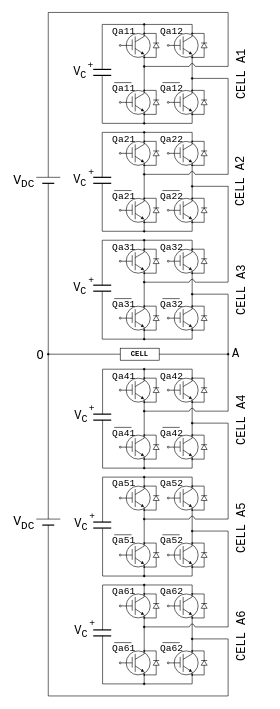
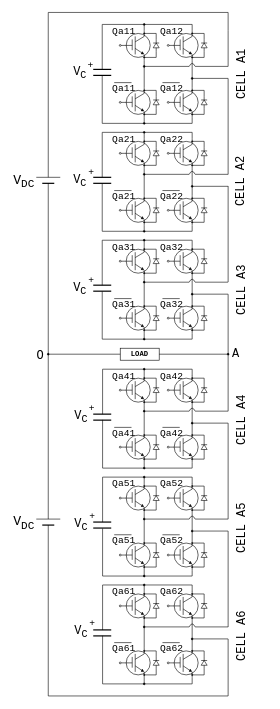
node "CELL": label "CELL" -> "LOAD"
